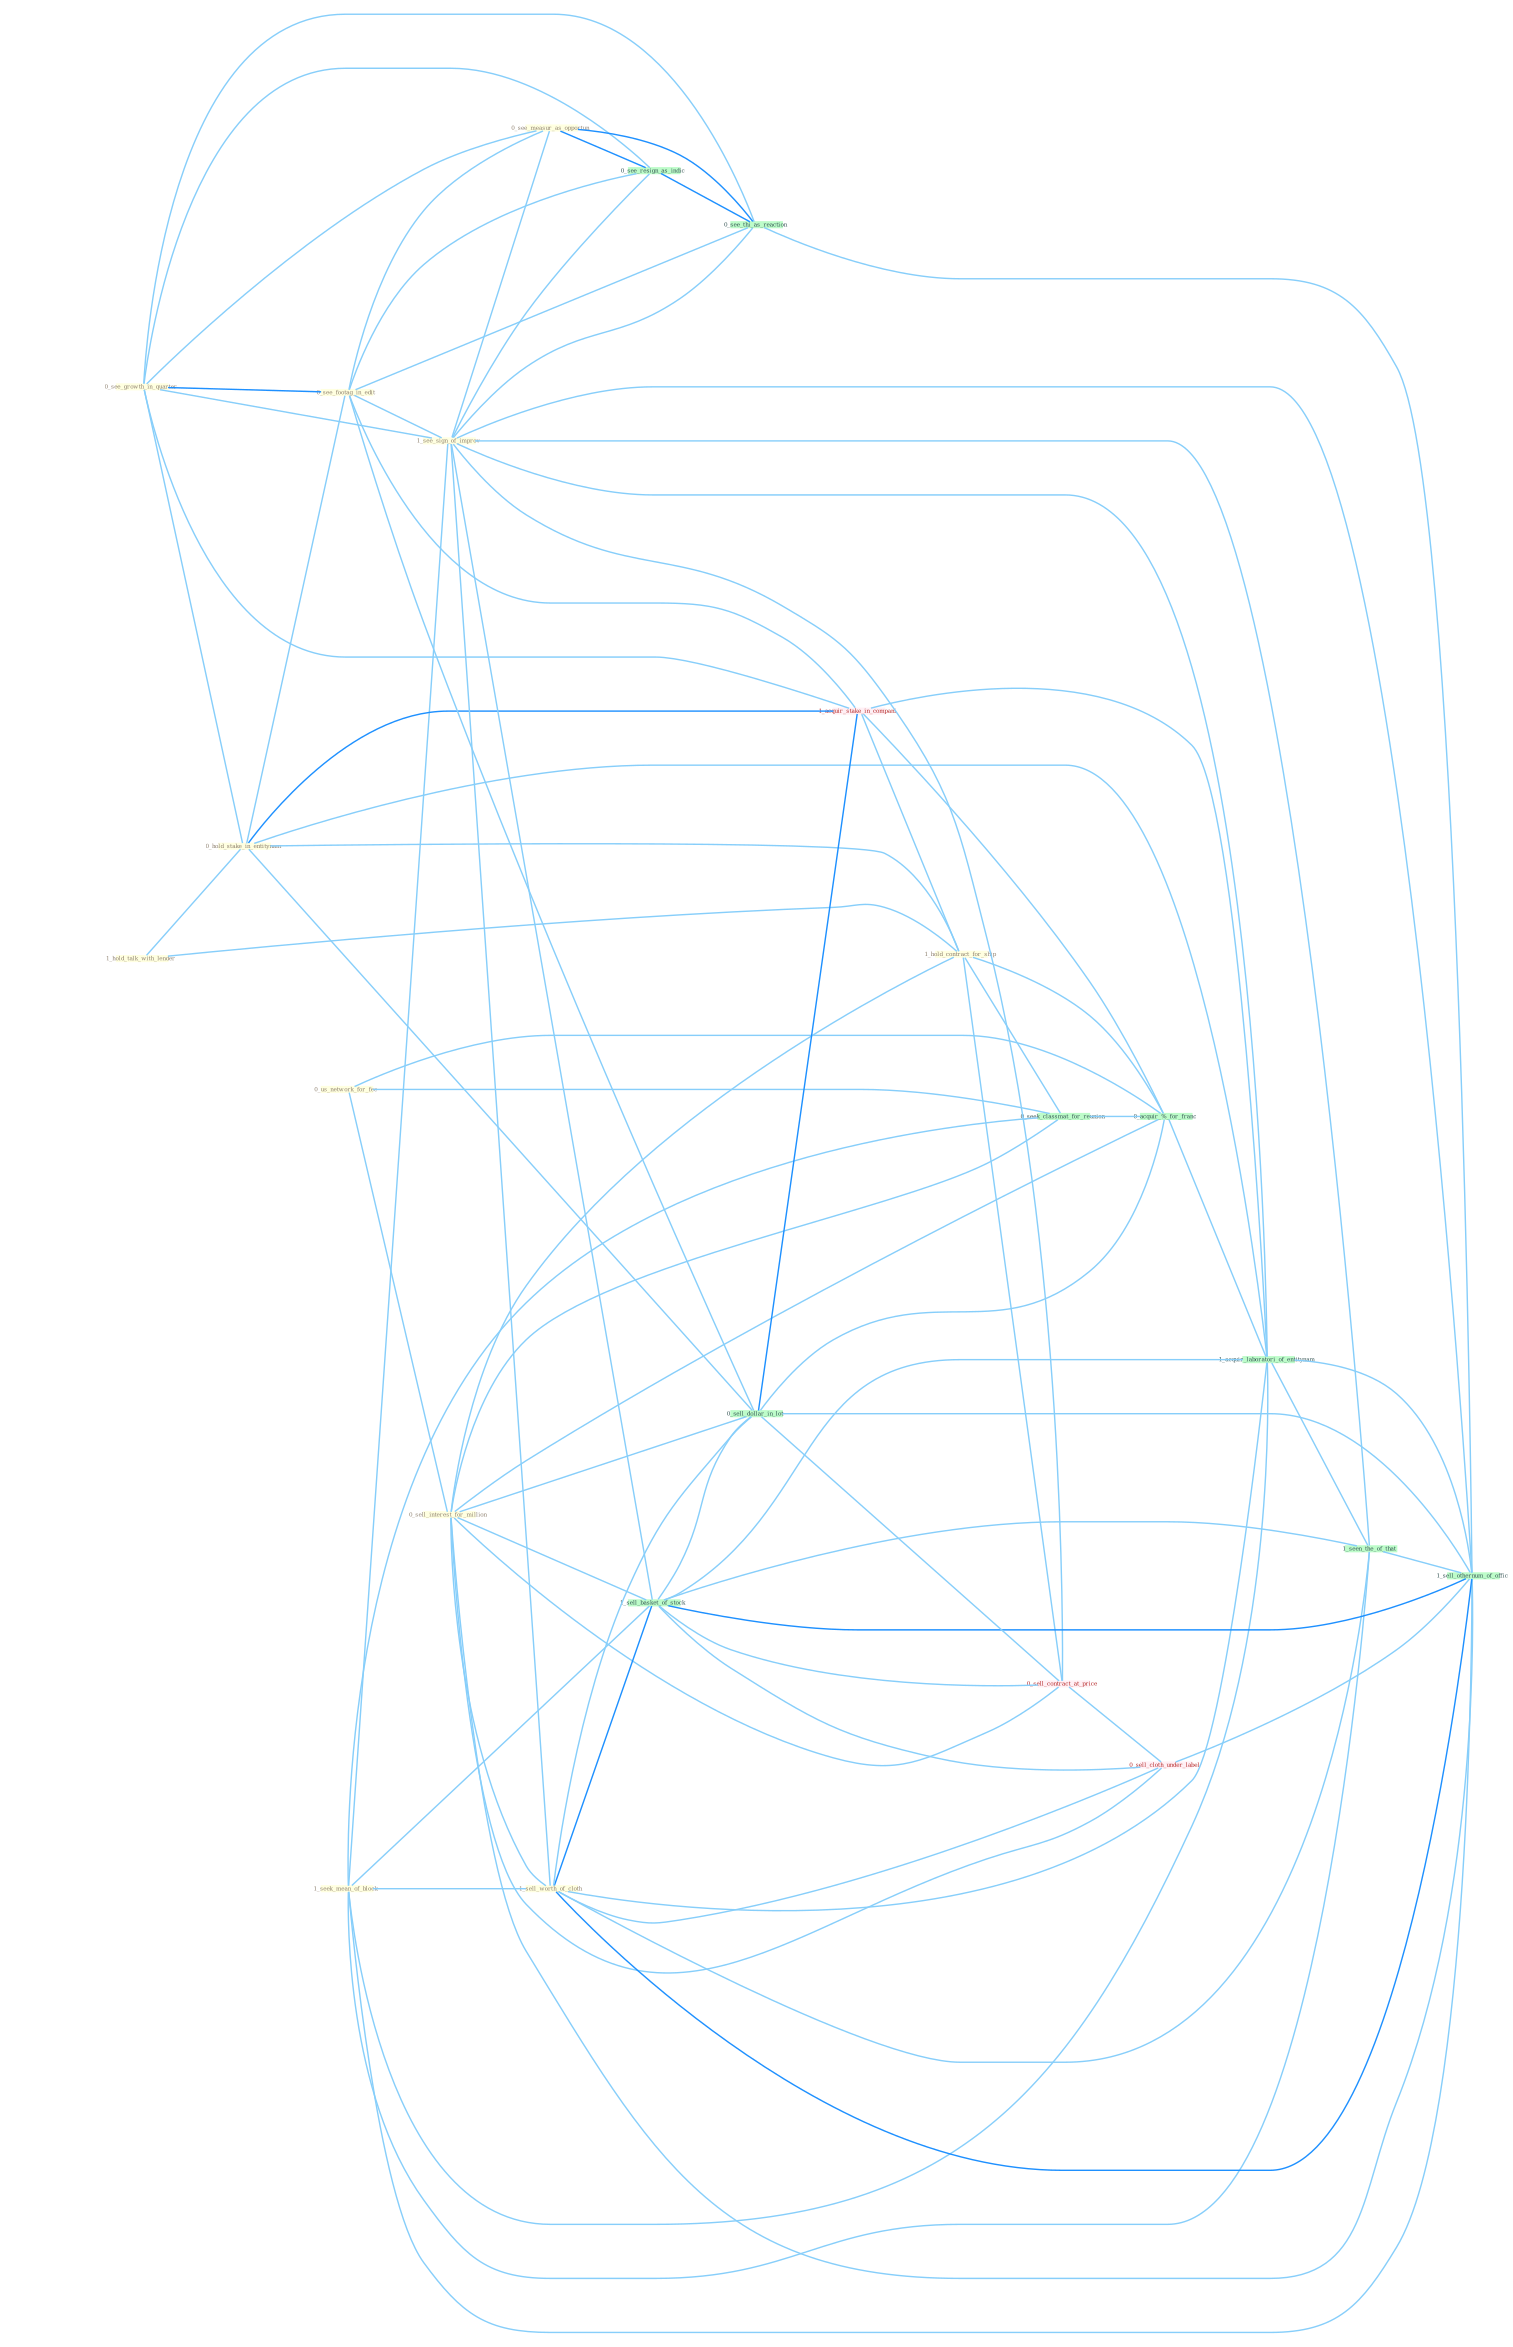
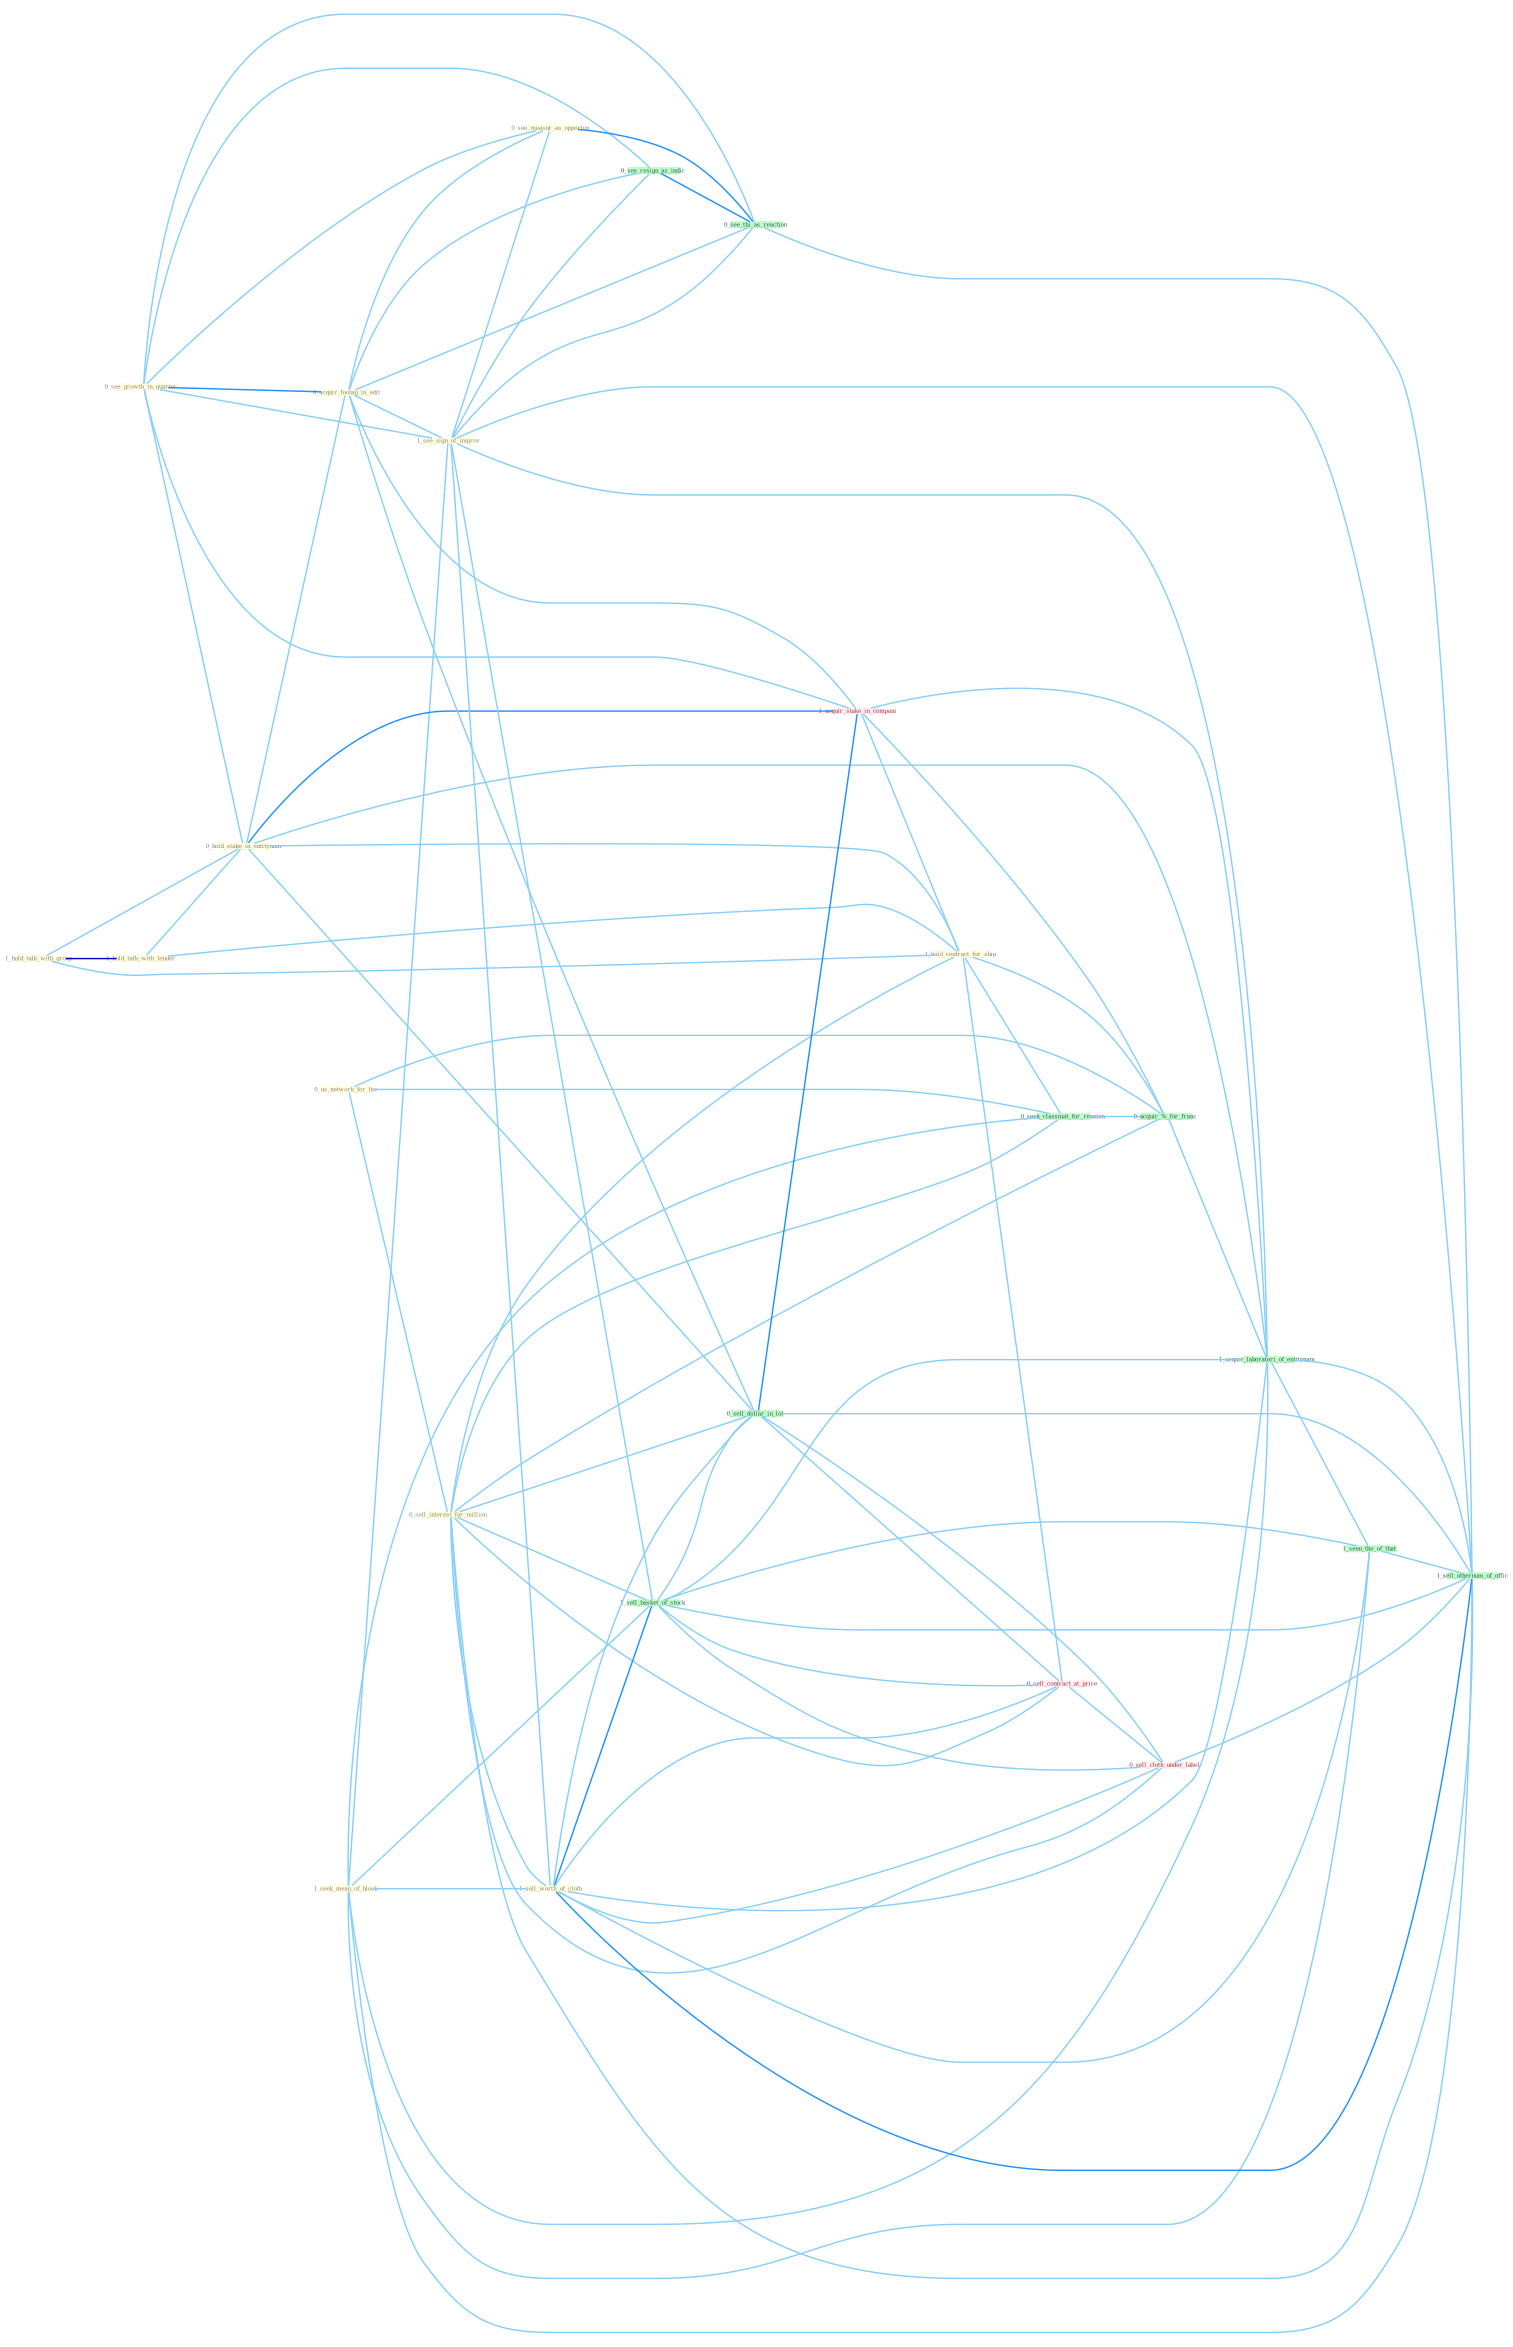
edge "0_see_measur_as_opportun" -- "0_see_resign_as_indic": removed
node "0_see_footag_in_edit": label "0_see_footag_in_edit" -> "0_acquir_footag_in_edit"
edge "1_see_sign_of_improv" -- "1_seen_the_of_that": removed
edge "1_see_sign_of_improv" -- "0_sell_contract_at_price": now "1_sell_worth_of_cloth" -- "0_sell_contract_at_price"
node "1_hold_talk_with_group": added
edge "0_acquir_%_for_franc" -- "0_sell_dollar_in_lot": now "0_sell_cloth_under_label" -- "0_sell_dollar_in_lot"
edge "1_sell_othernum_of_offic" -- "1_sell_basket_of_stock": color #1e90ff -> #87cefa
